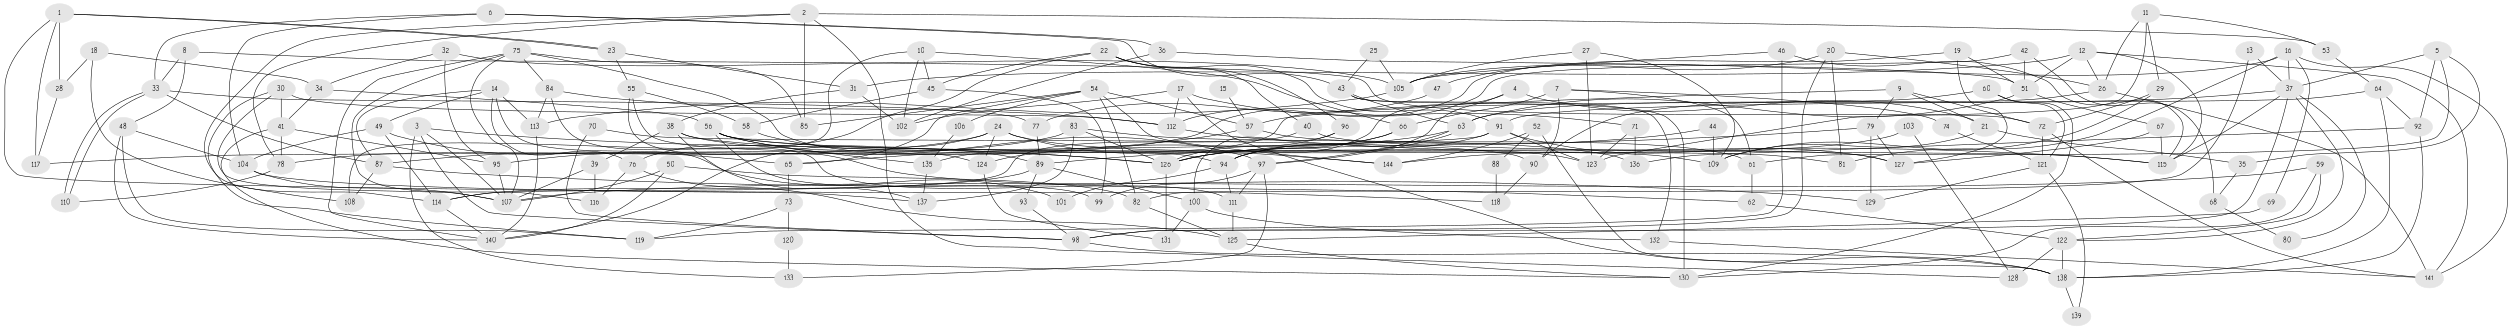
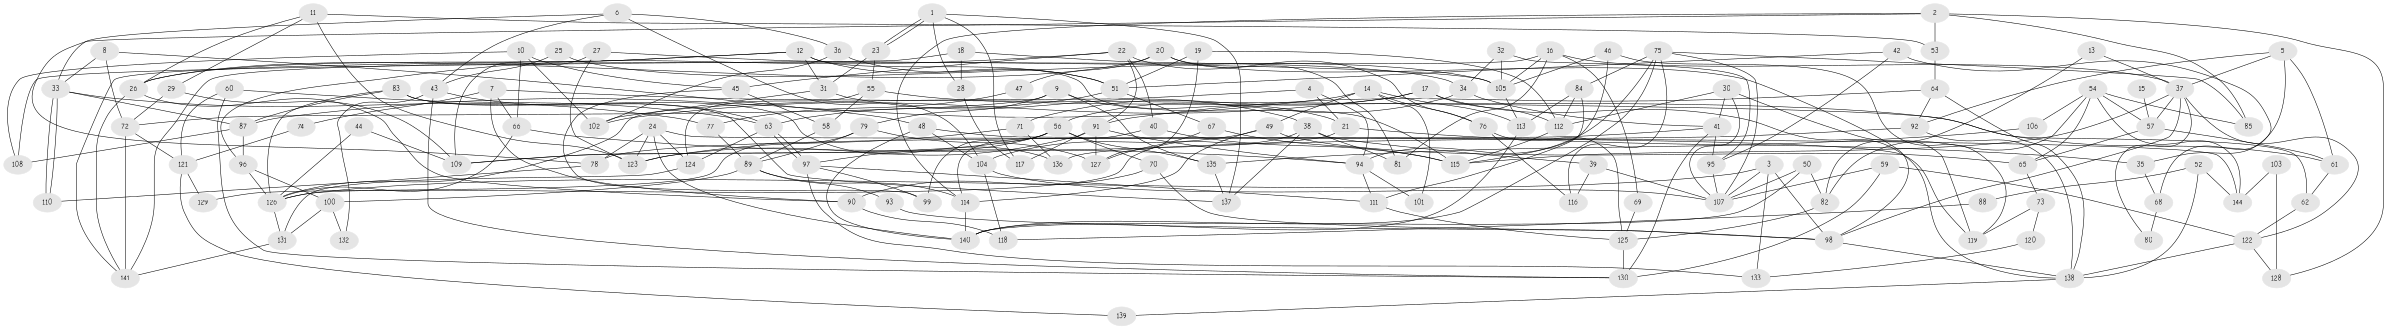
edge "56" -- "127": now "56" -- "70"
edge "87" -- "129": now "87" -- "96"
edge "132" -- "141": now "131" -- "141"
